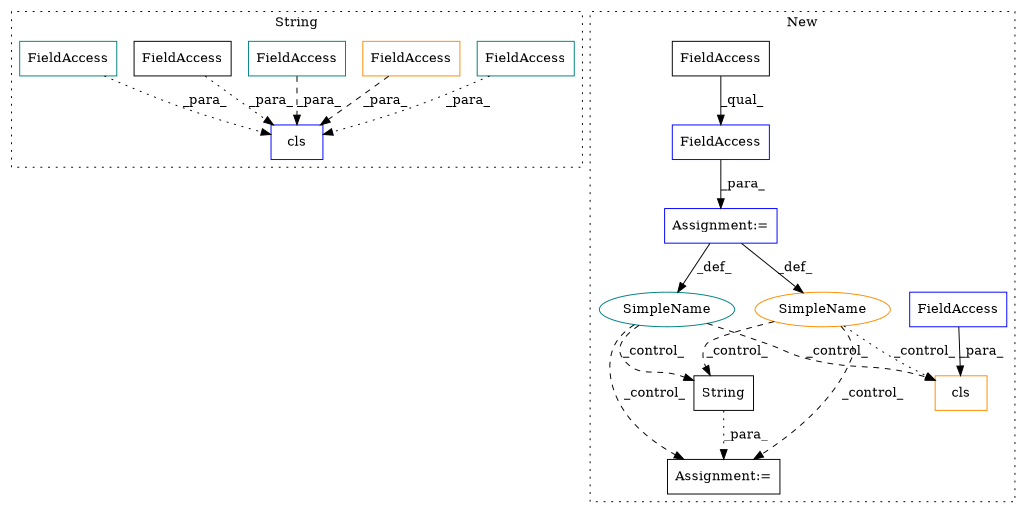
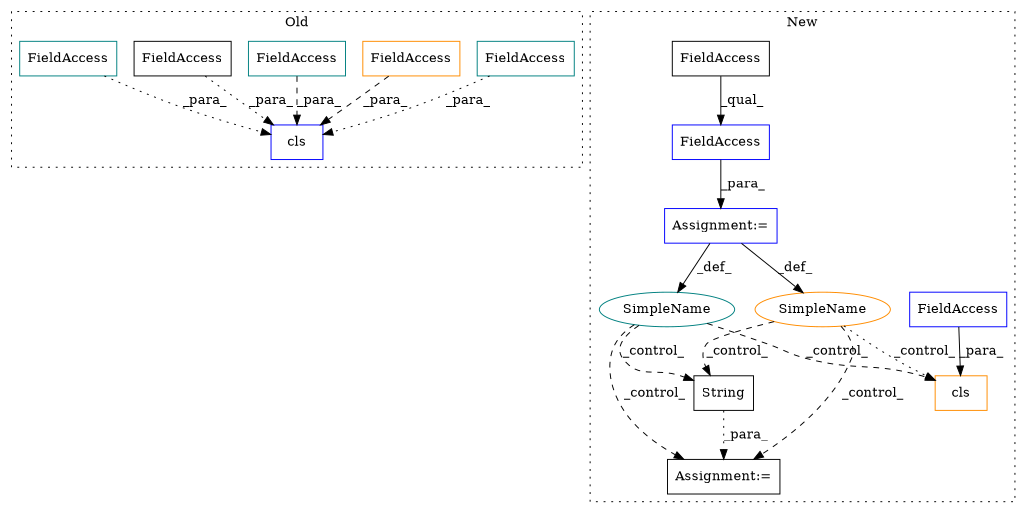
cluster "String": label "String" -> "Old"
